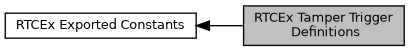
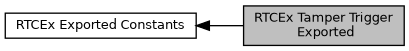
node "RTCEx Tamper Trigger Definitions": label "RTCEx Tamper Trigger Definitions" -> "RTCEx Tamper Trigger Exported"
